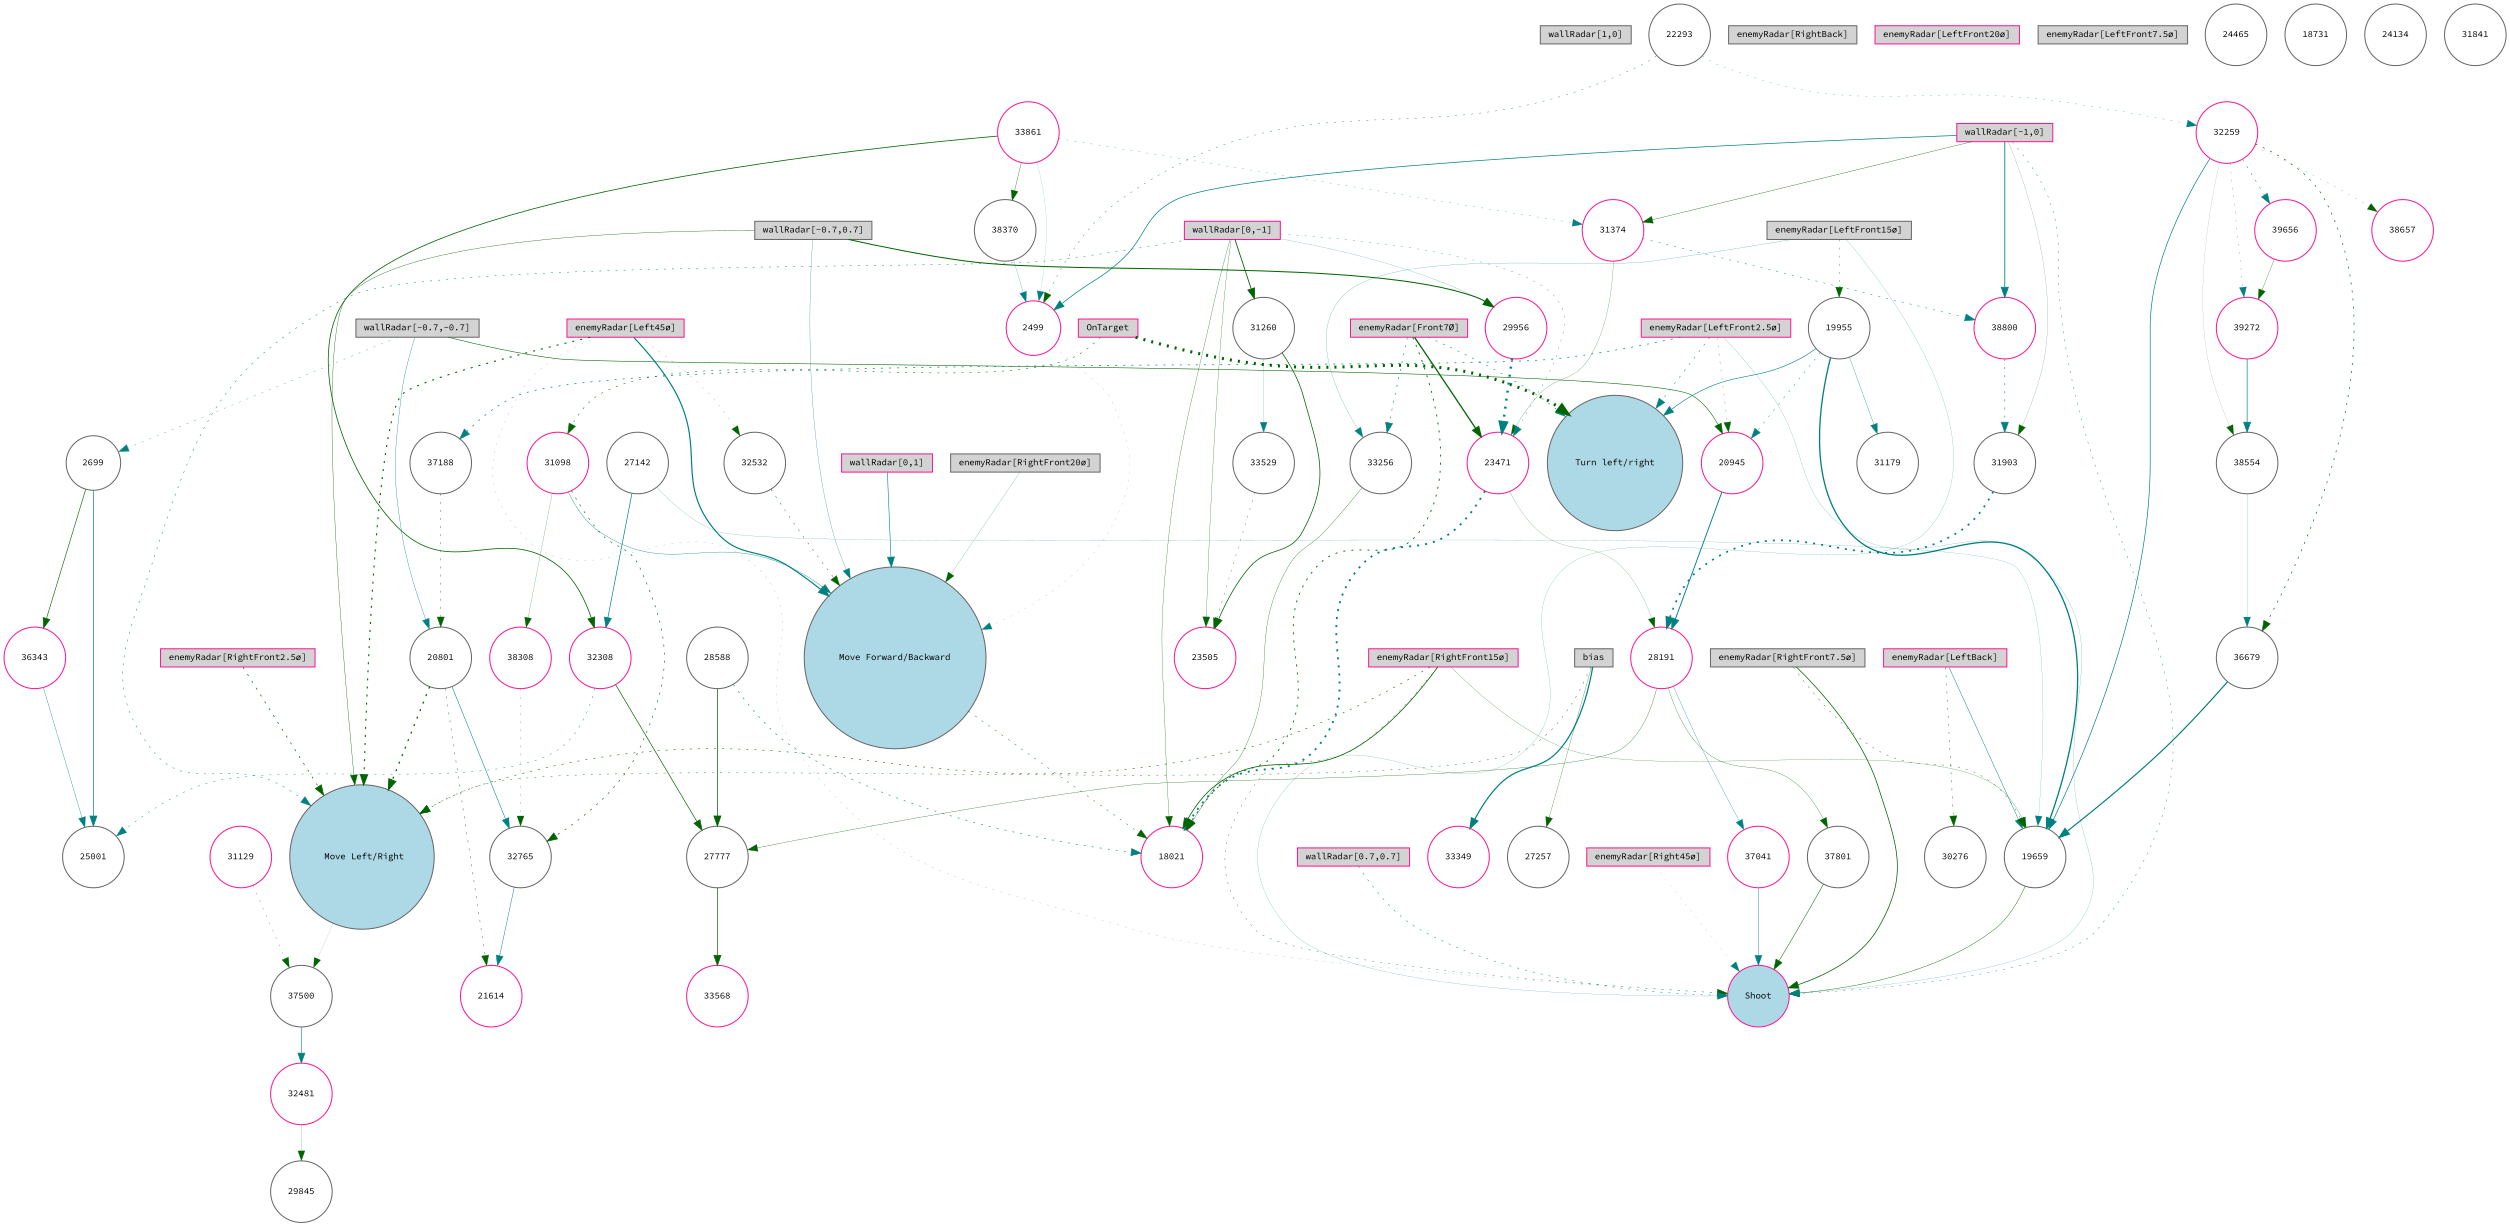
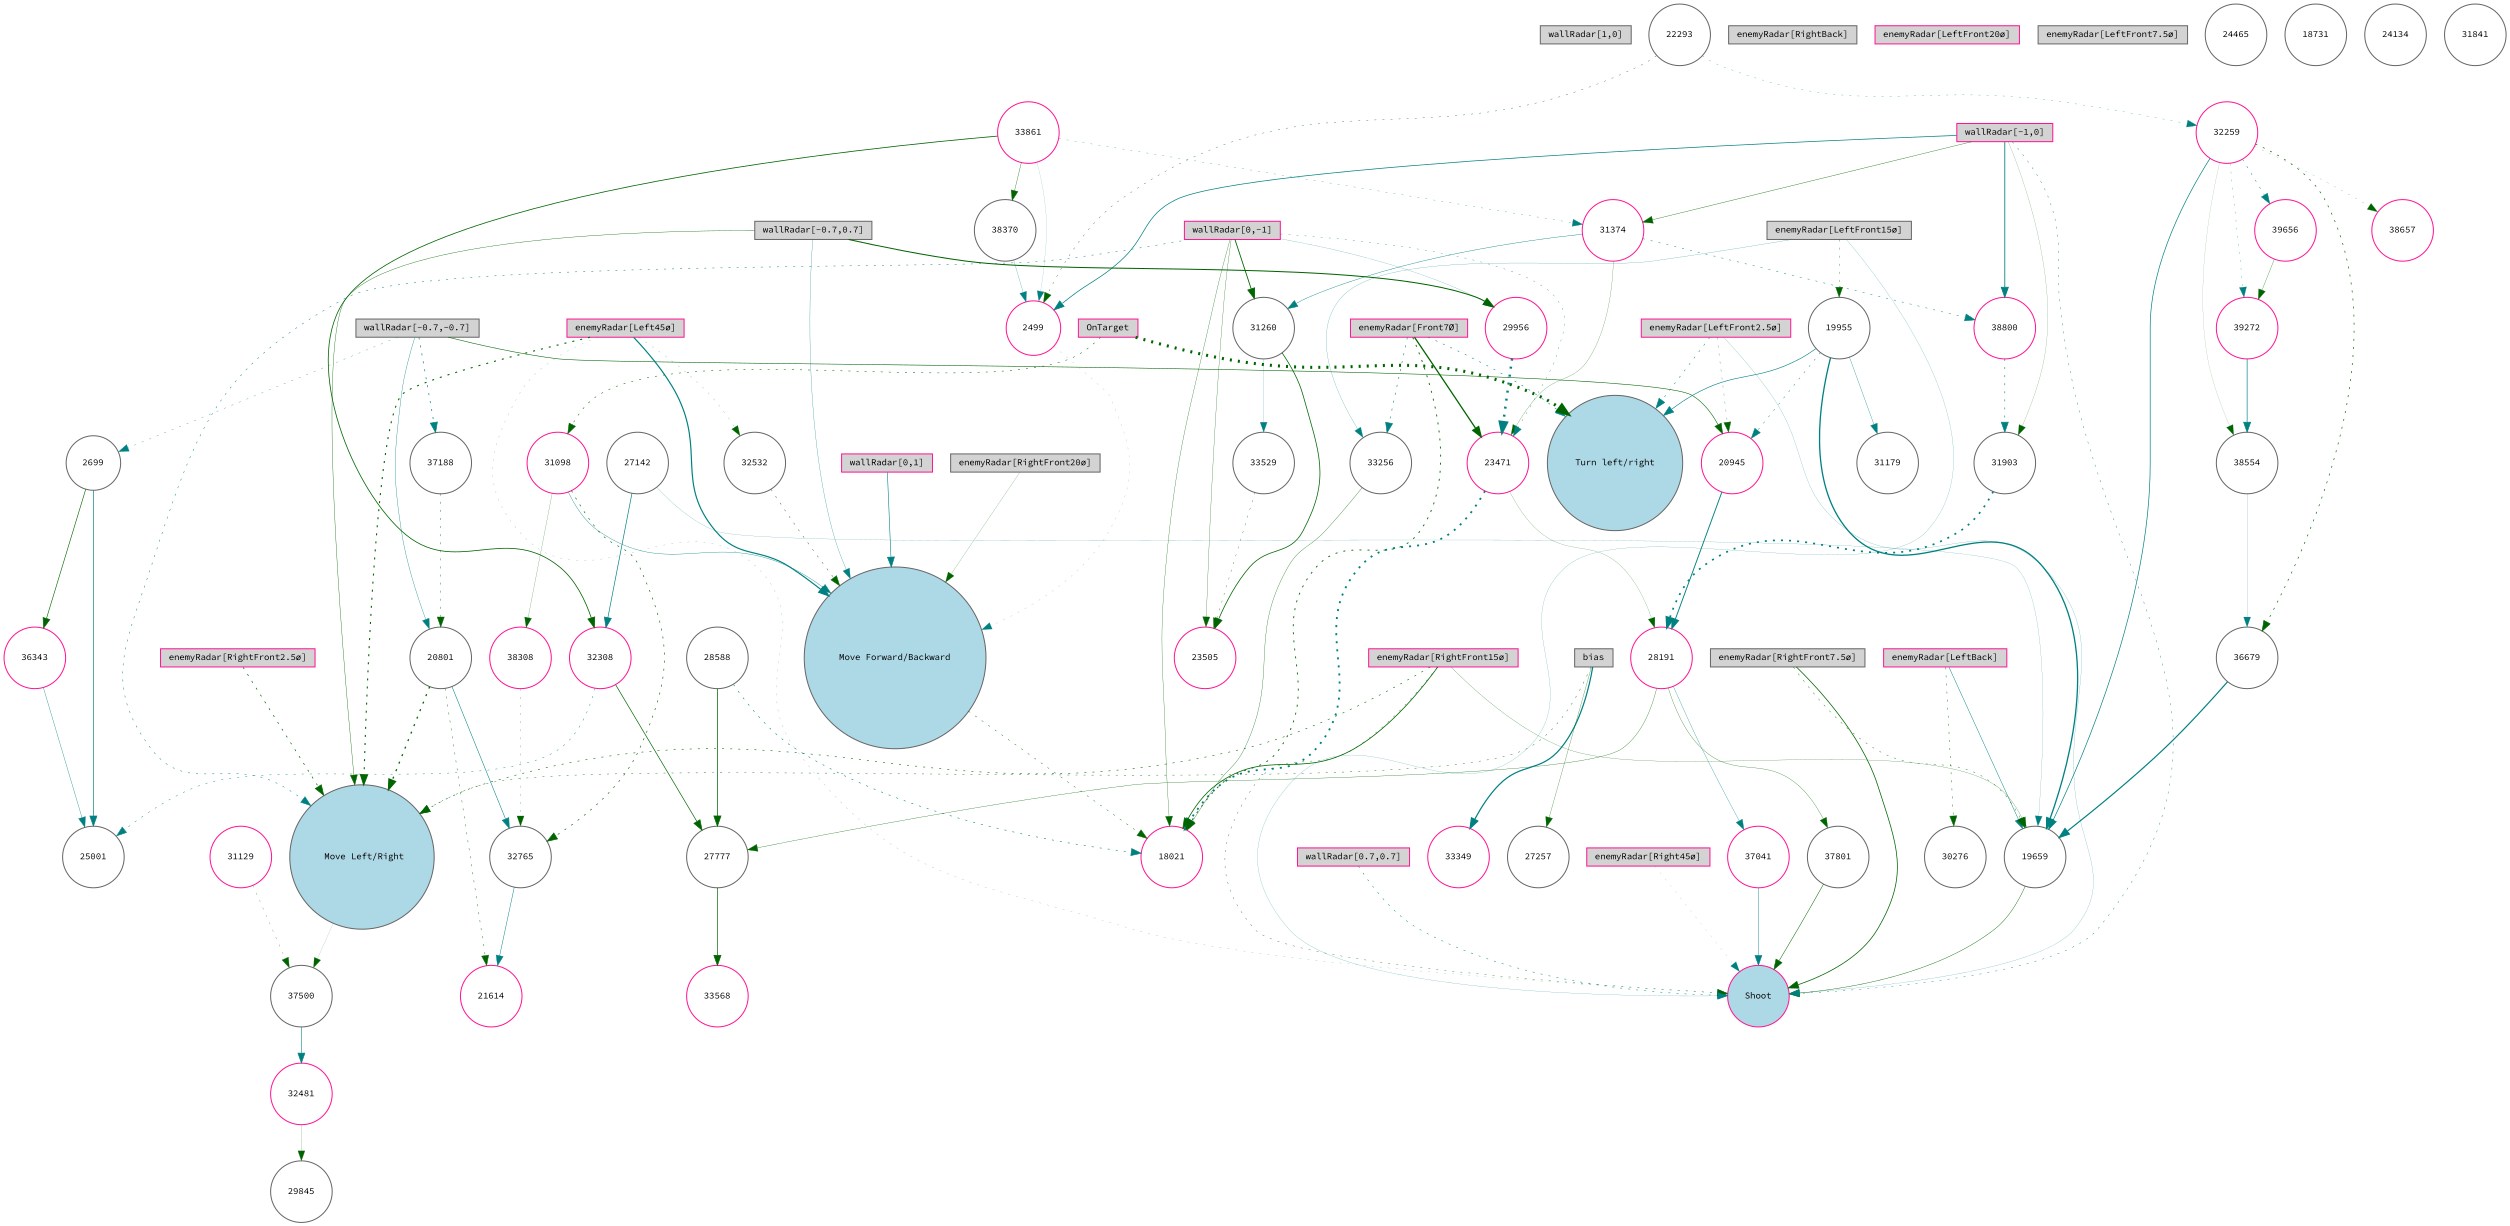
edge "31374" -> "31260": added
edge "enemyRadar[LeftFront2.5ø]" -> "37188": now "wallRadar[-0.7,-0.7]" -> "37188"
